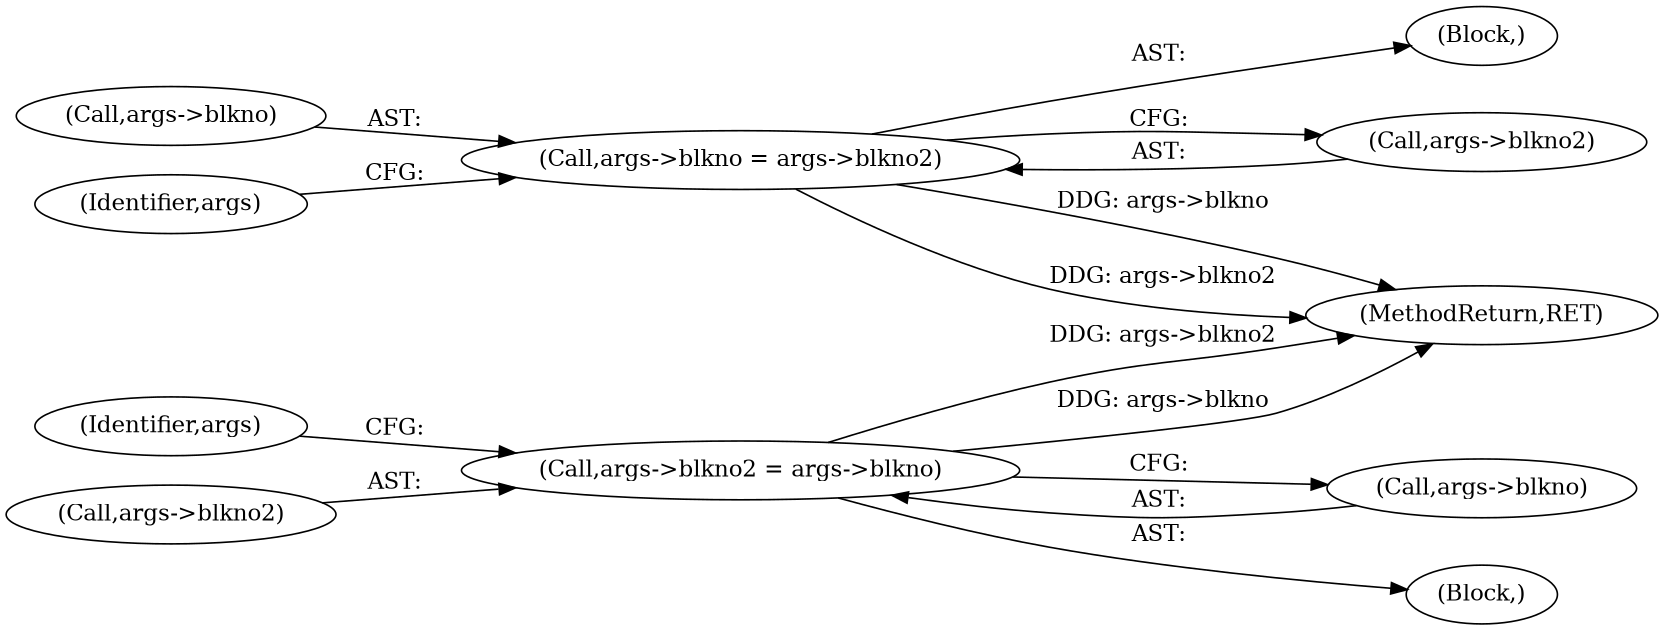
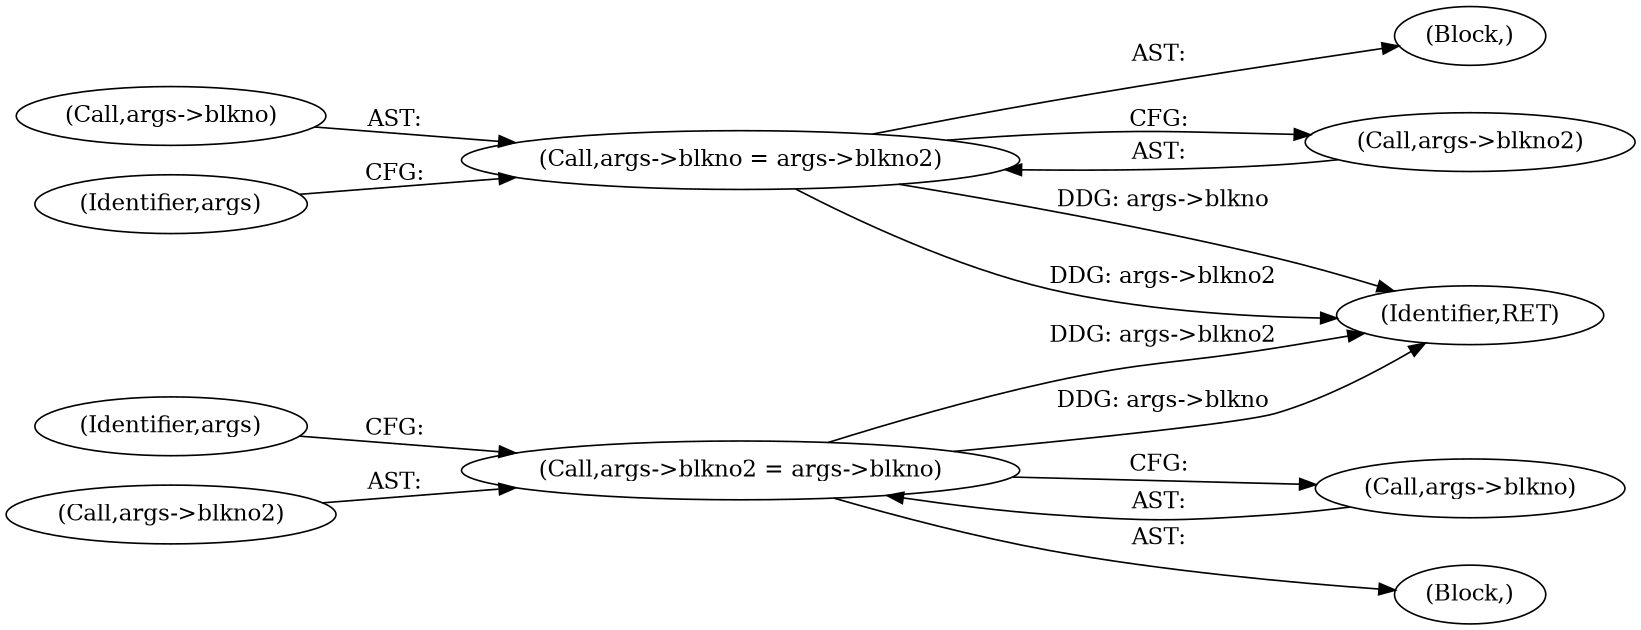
node "(MethodReturn,RET)": label "(MethodReturn,RET)" -> "(Identifier,RET)"
